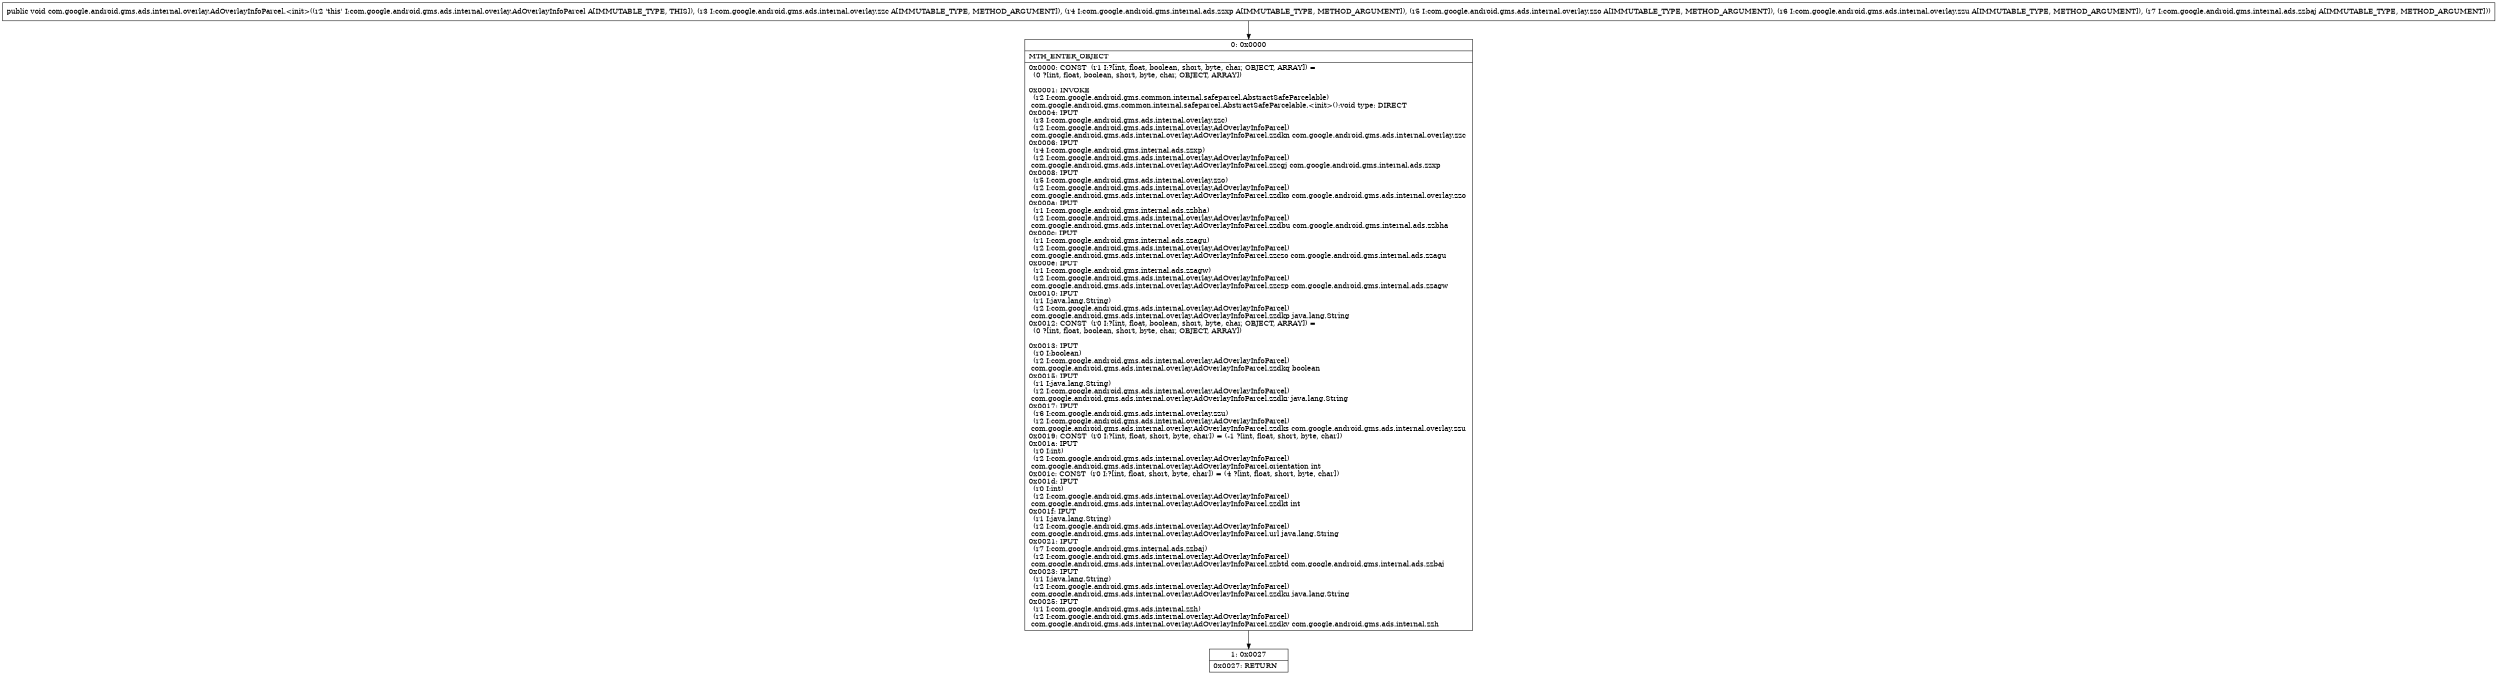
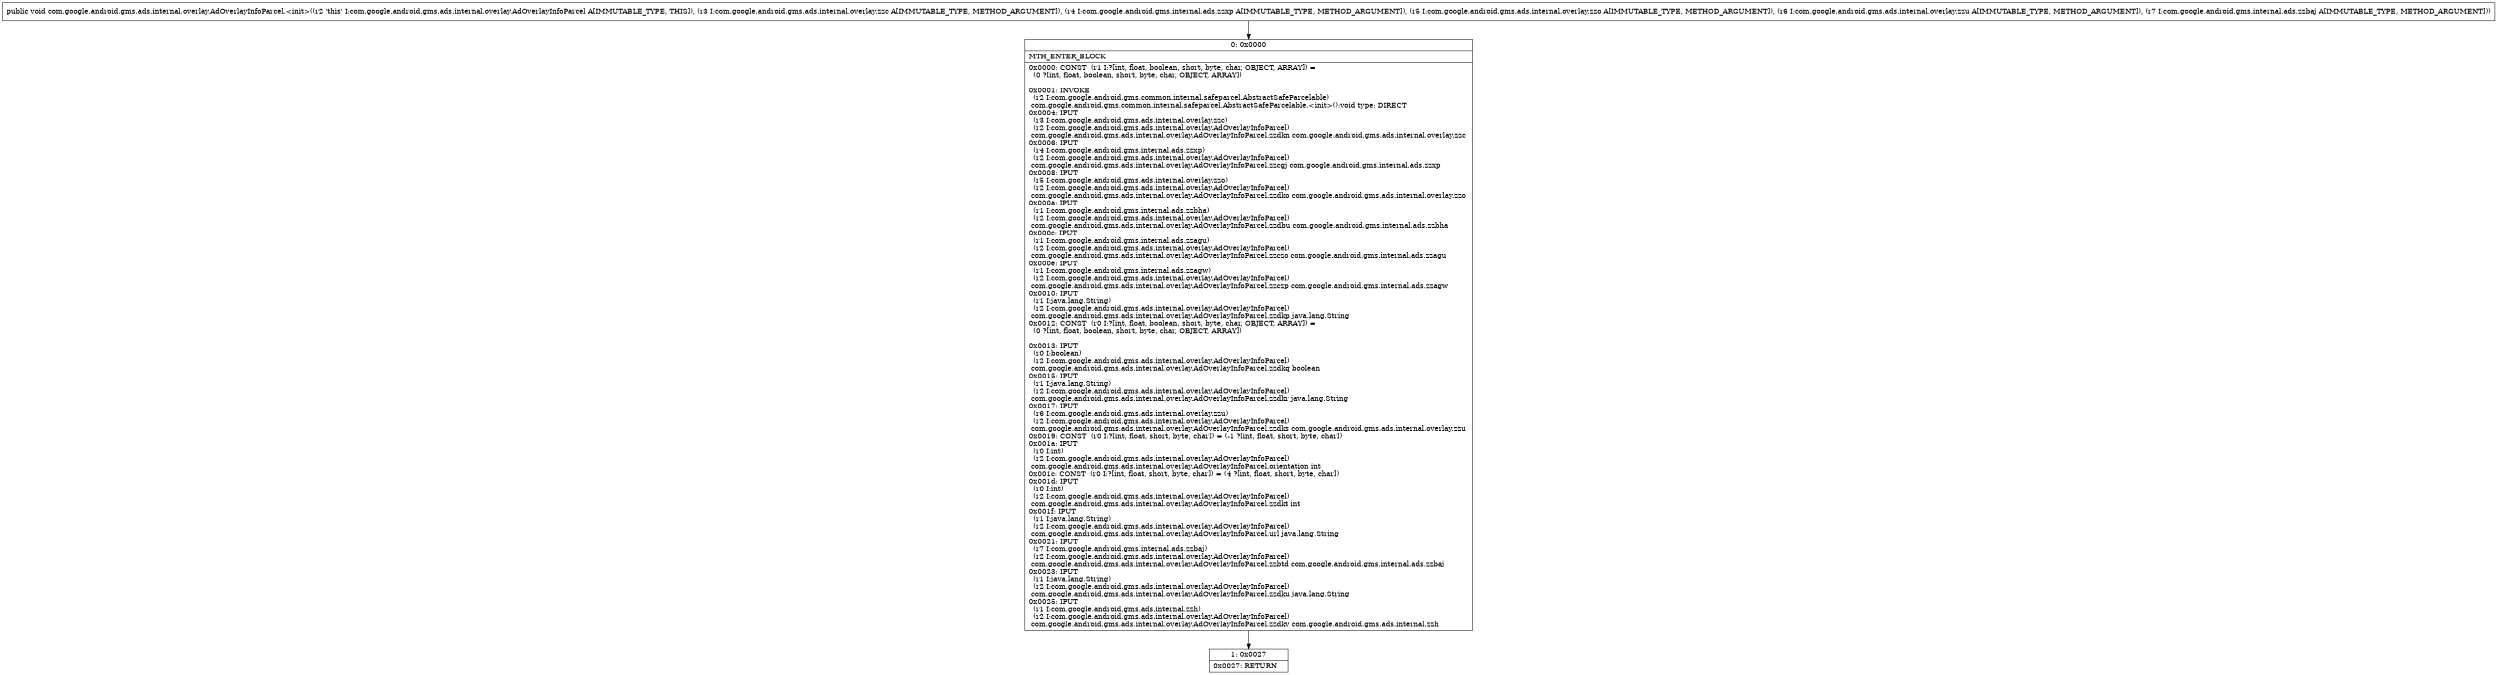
node "0: 0x0000": text "MTH_ENTER_OBJECT" -> "MTH_ENTER_BLOCK"
